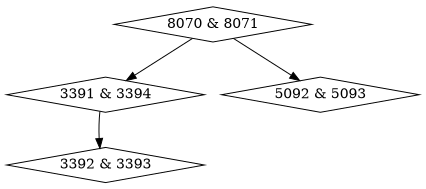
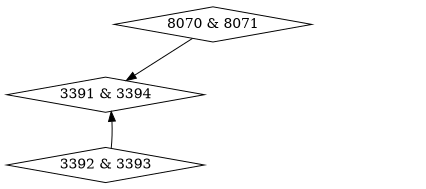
node "5092 & 5093": removed
edge "3391 & 3394" -> "3392 & 3393": reversed
